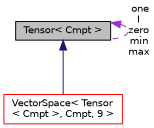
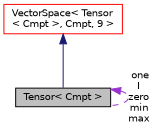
edge "VectorSpace< Tensor < Cmpt >, Cmpt, 9 >" -> "Tensor< Cmpt >": reversed
